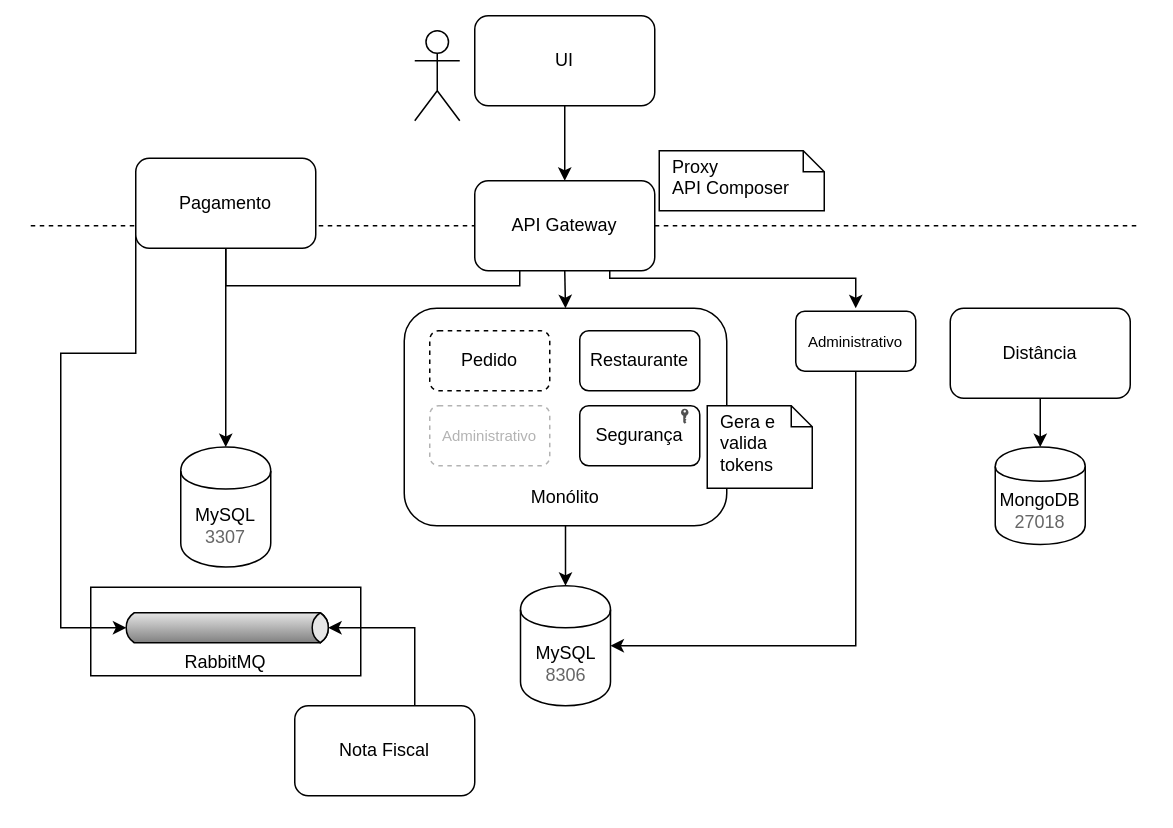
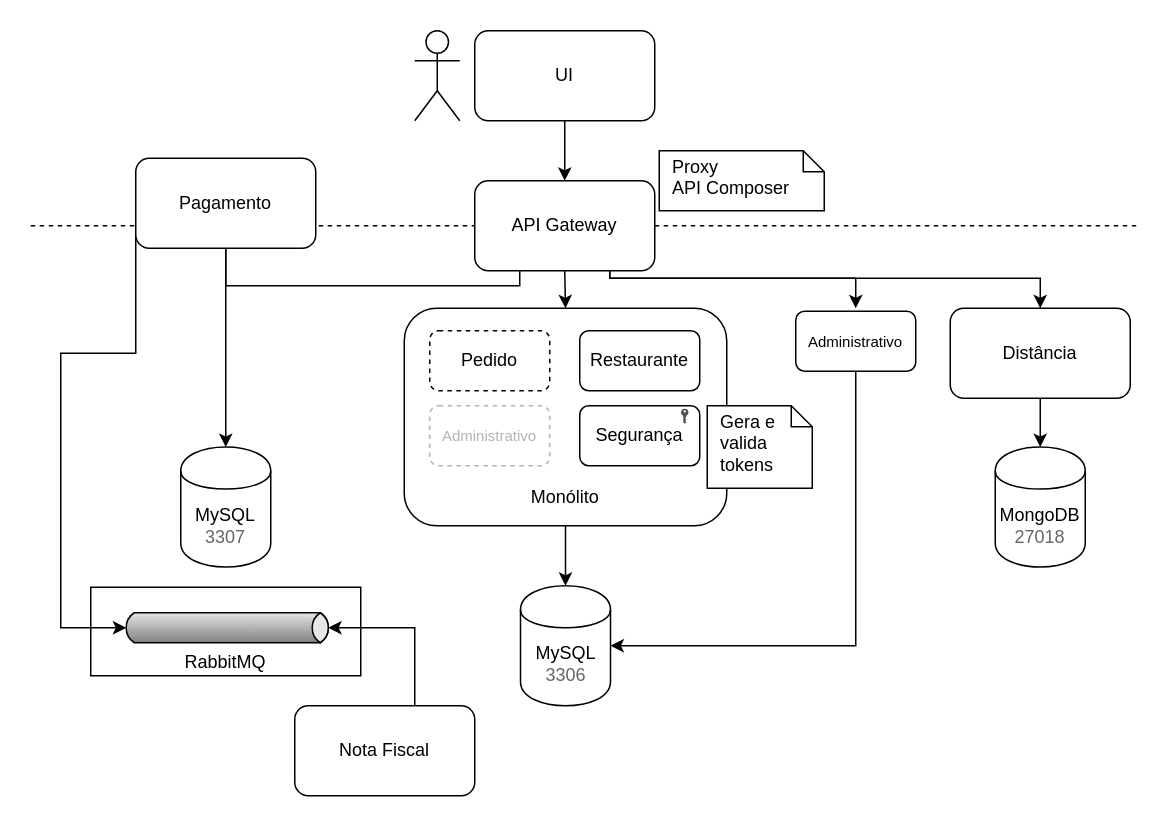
node "UI": moved (565, 61) -> (565, 76)
edge "API Gateway" -> "Distância": added
node "MongoDB 27018": size 90x98 -> 90x120
node "MySQL 8306": label "MySQL 8306" -> "MySQL 3306"
